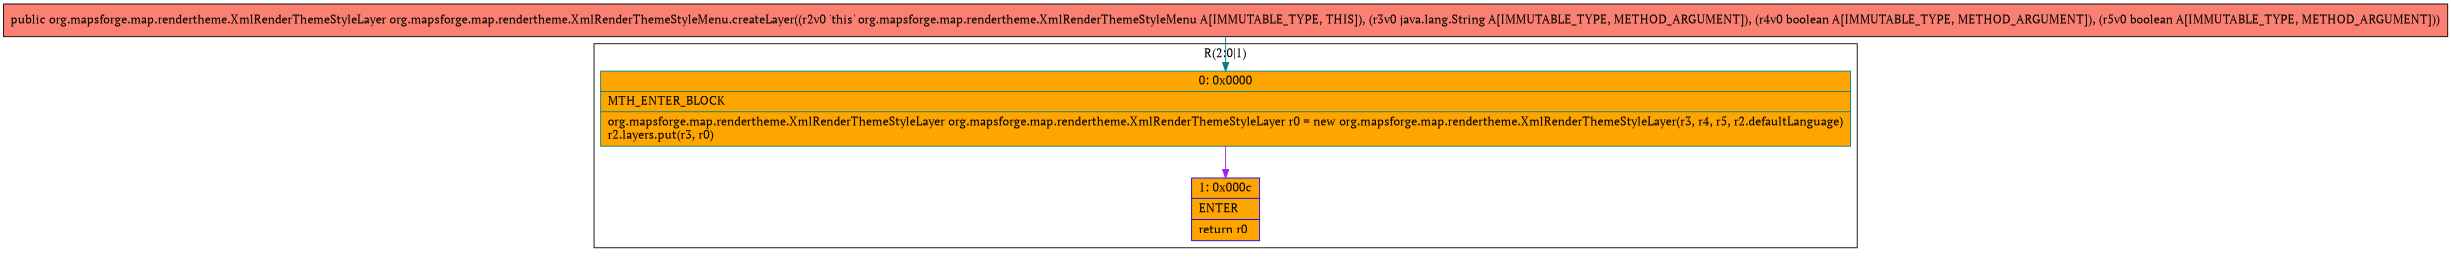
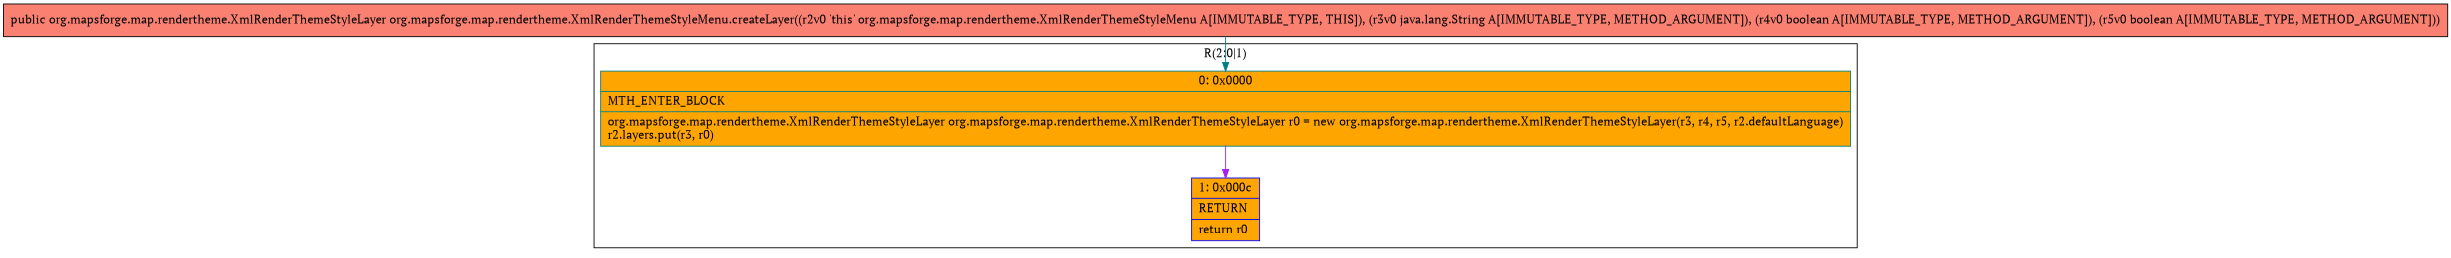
node "1: 0x000c": text "ENTER" -> "RETURN"
